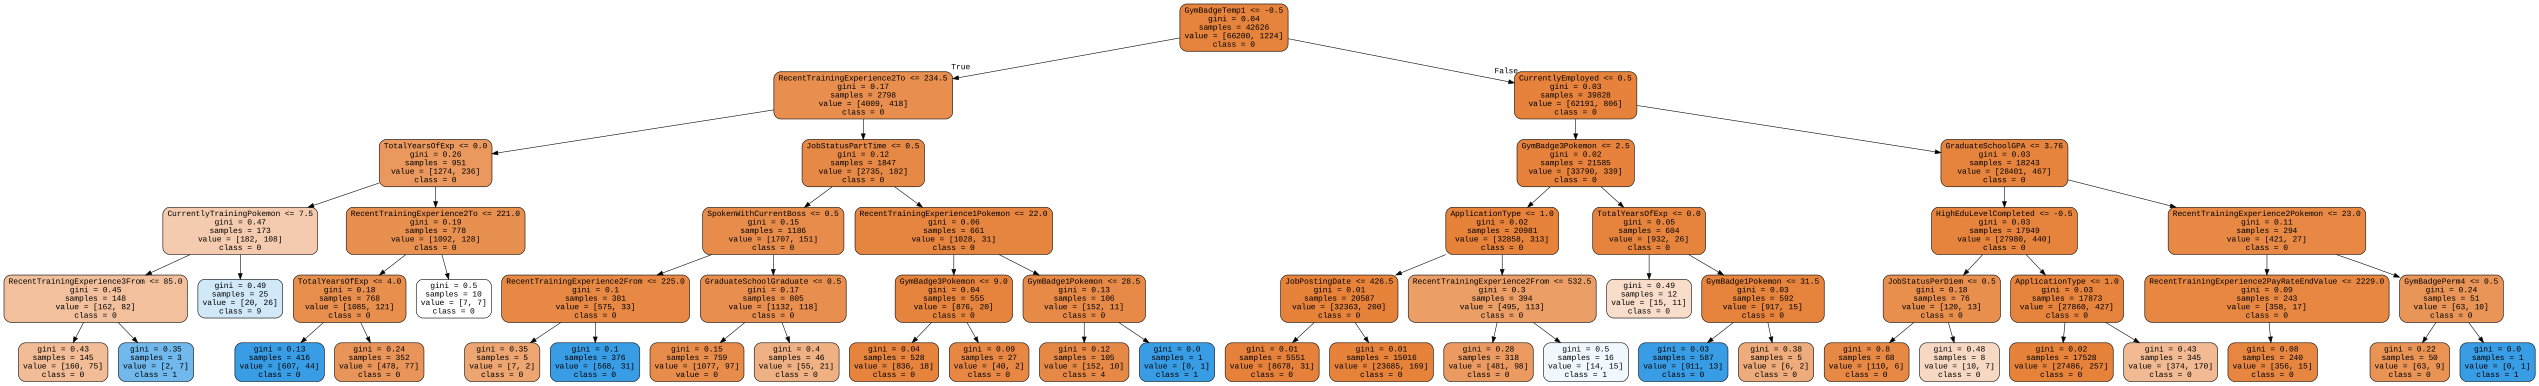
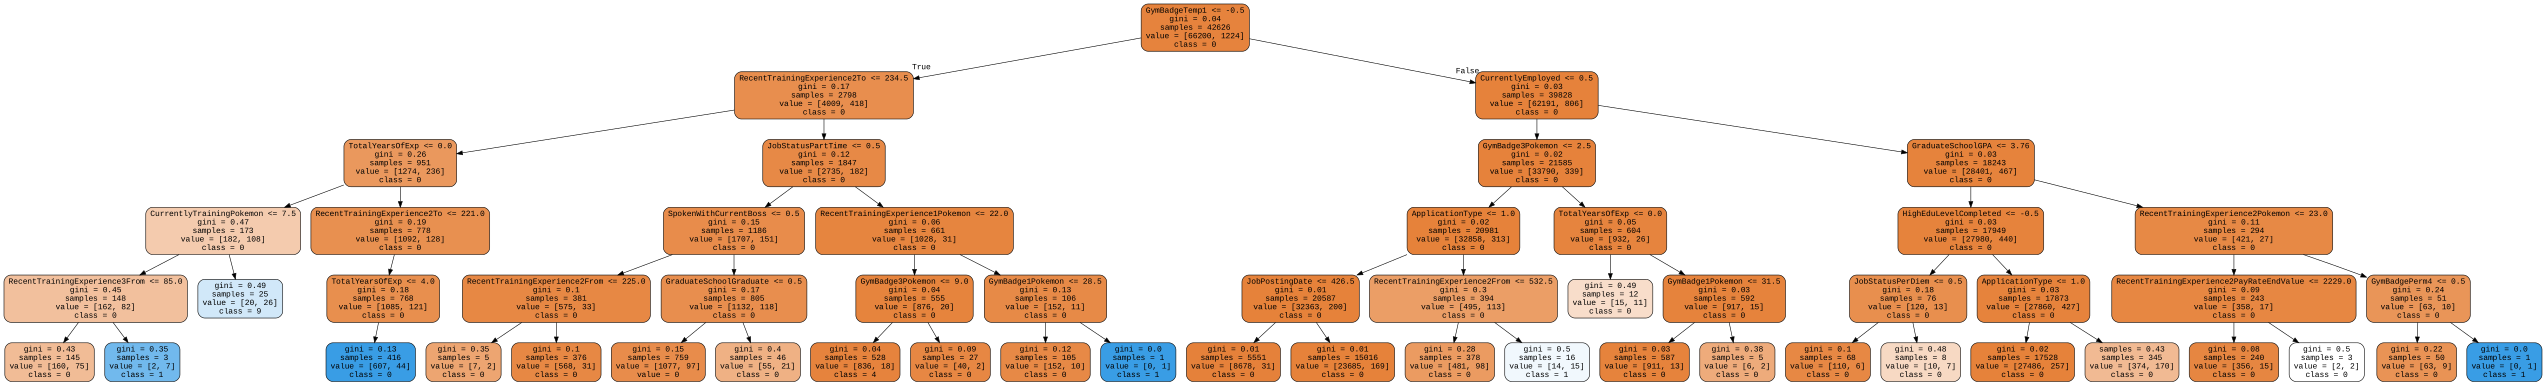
node "gini = 0.5 samples = 10 value = [7, 7] class = 0": removed
node "gini = 0.24 samples = 352 value = [478, 77] class = 0": removed
node "gini = 0.1 samples = 376 value = [568, 31] class = 0": fillcolor #399de5ff -> #e58139f1
node "gini = 0.04 samples = 528 value = [836, 18] class = 0": label "gini = 0.04 samples = 528 value = [836, 18] class = 0" -> "gini = 0.04 samples = 528 value = [836, 18] class = 4"
node "gini = 0.12 samples = 105 value = [152, 10] class = 4": label "gini = 0.12 samples = 105 value = [152, 10] class = 4" -> "gini = 0.12 samples = 105 value = [152, 10] class = 0"
node "gini = 0.28 samples = 318 value = [481, 98] class = 0": label "gini = 0.28 samples = 318 value = [481, 98] class = 0" -> "gini = 0.28 samples = 378 value = [481, 98] class = 0"
node "gini = 0.03 samples = 587 value = [911, 13] class = 0": fillcolor #399de5ff -> #e58139fb
node "gini = 0.8 samples = 68 value = [110, 6] class = 0": label "gini = 0.8 samples = 68 value = [110, 6] class = 0" -> "gini = 0.1 samples = 68 value = [110, 6] class = 0"
node "gini = 0.43 samples = 345 value = [374, 170] class = 0": label "gini = 0.43 samples = 345 value = [374, 170] class = 0" -> "samples = 0.43 samples = 345 value = [374, 170] class = 0"
node "gini = 0.5 samples = 3 value = [2, 2] class = 0": added
